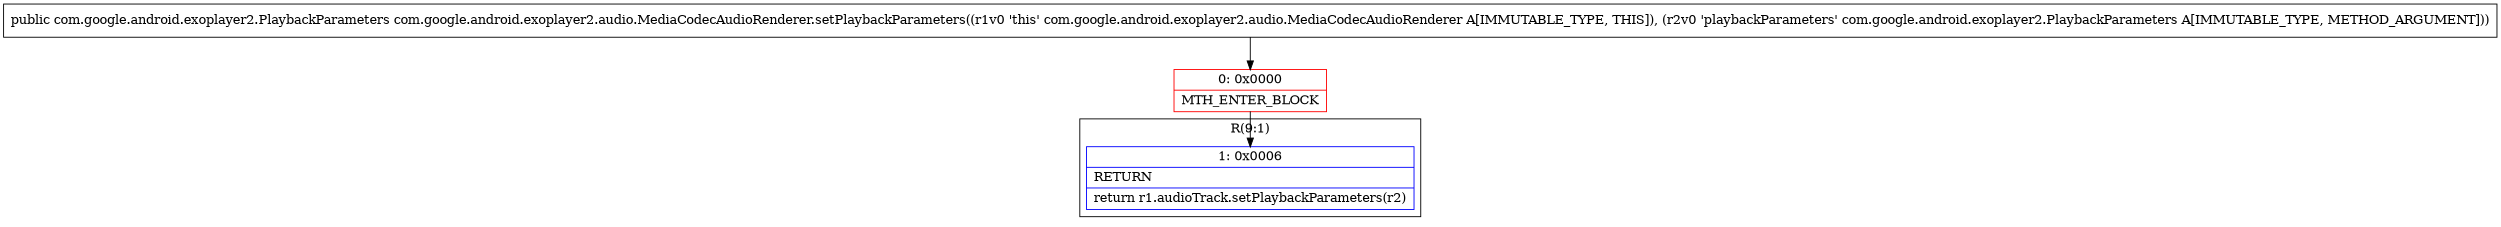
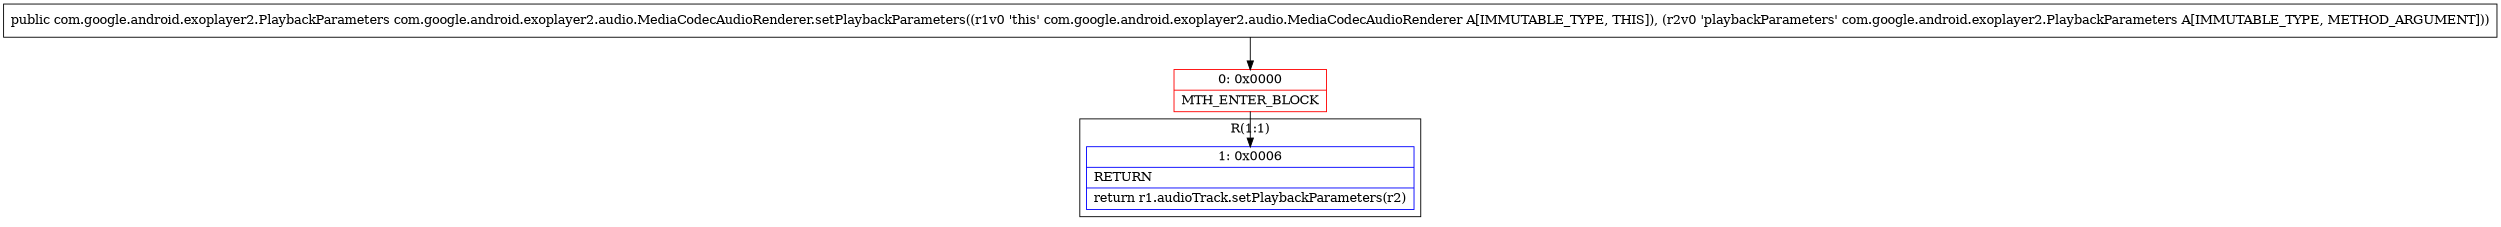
cluster "R(9:1)": label "R(9:1)" -> "R(1:1)"
